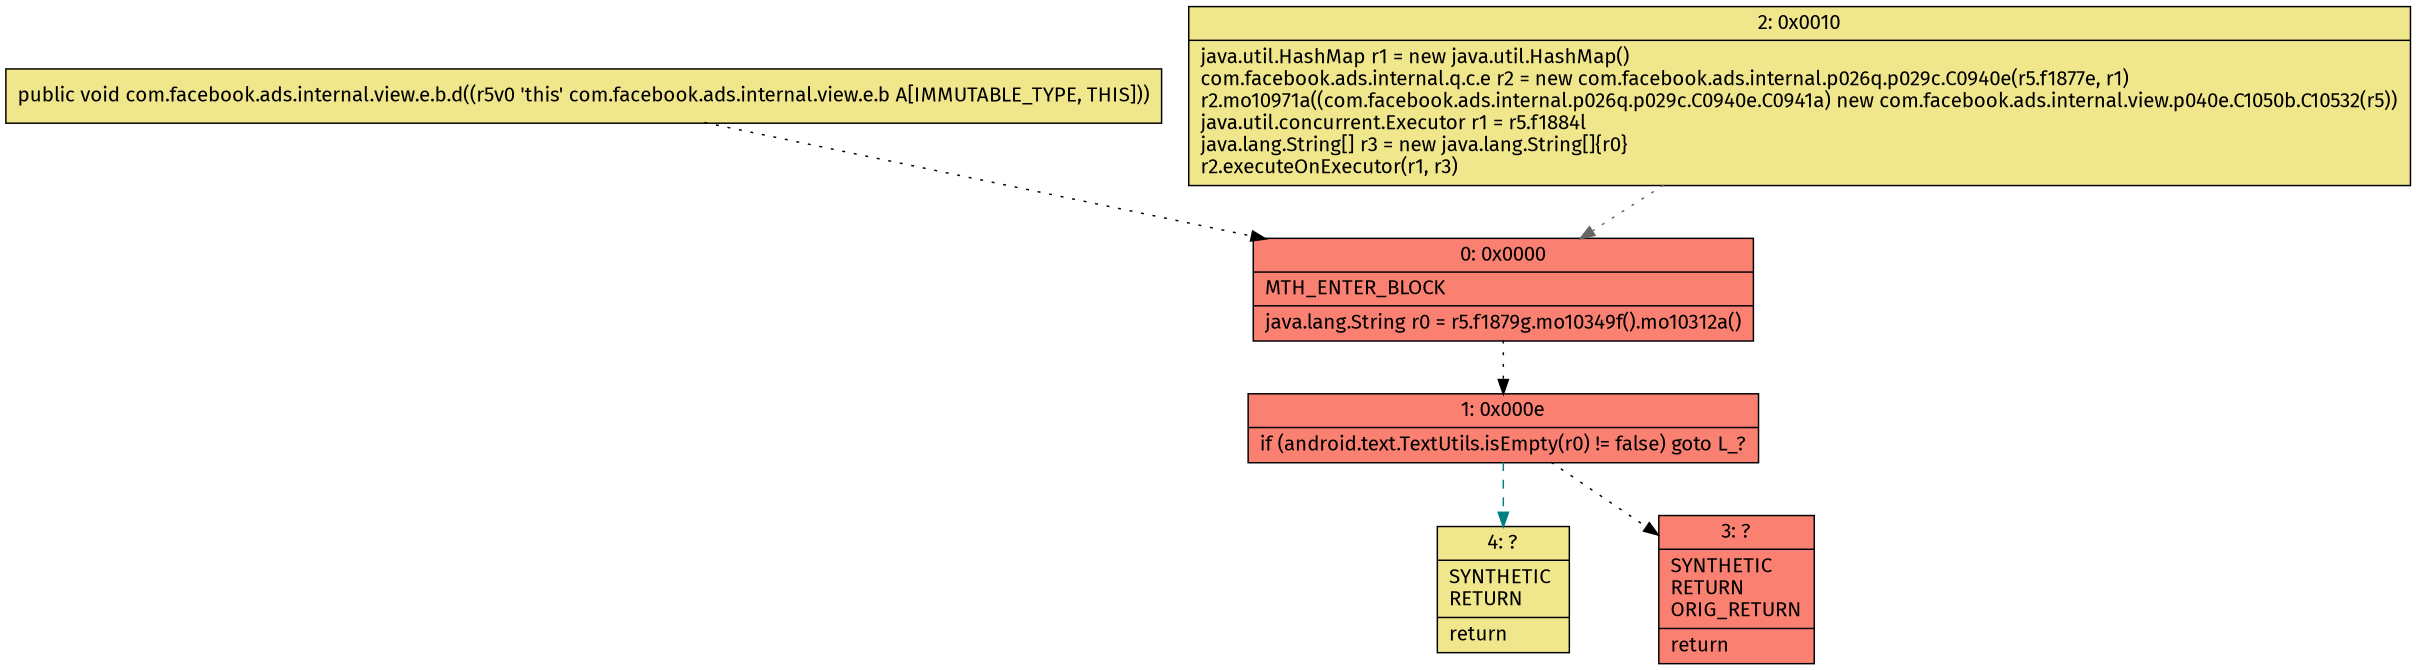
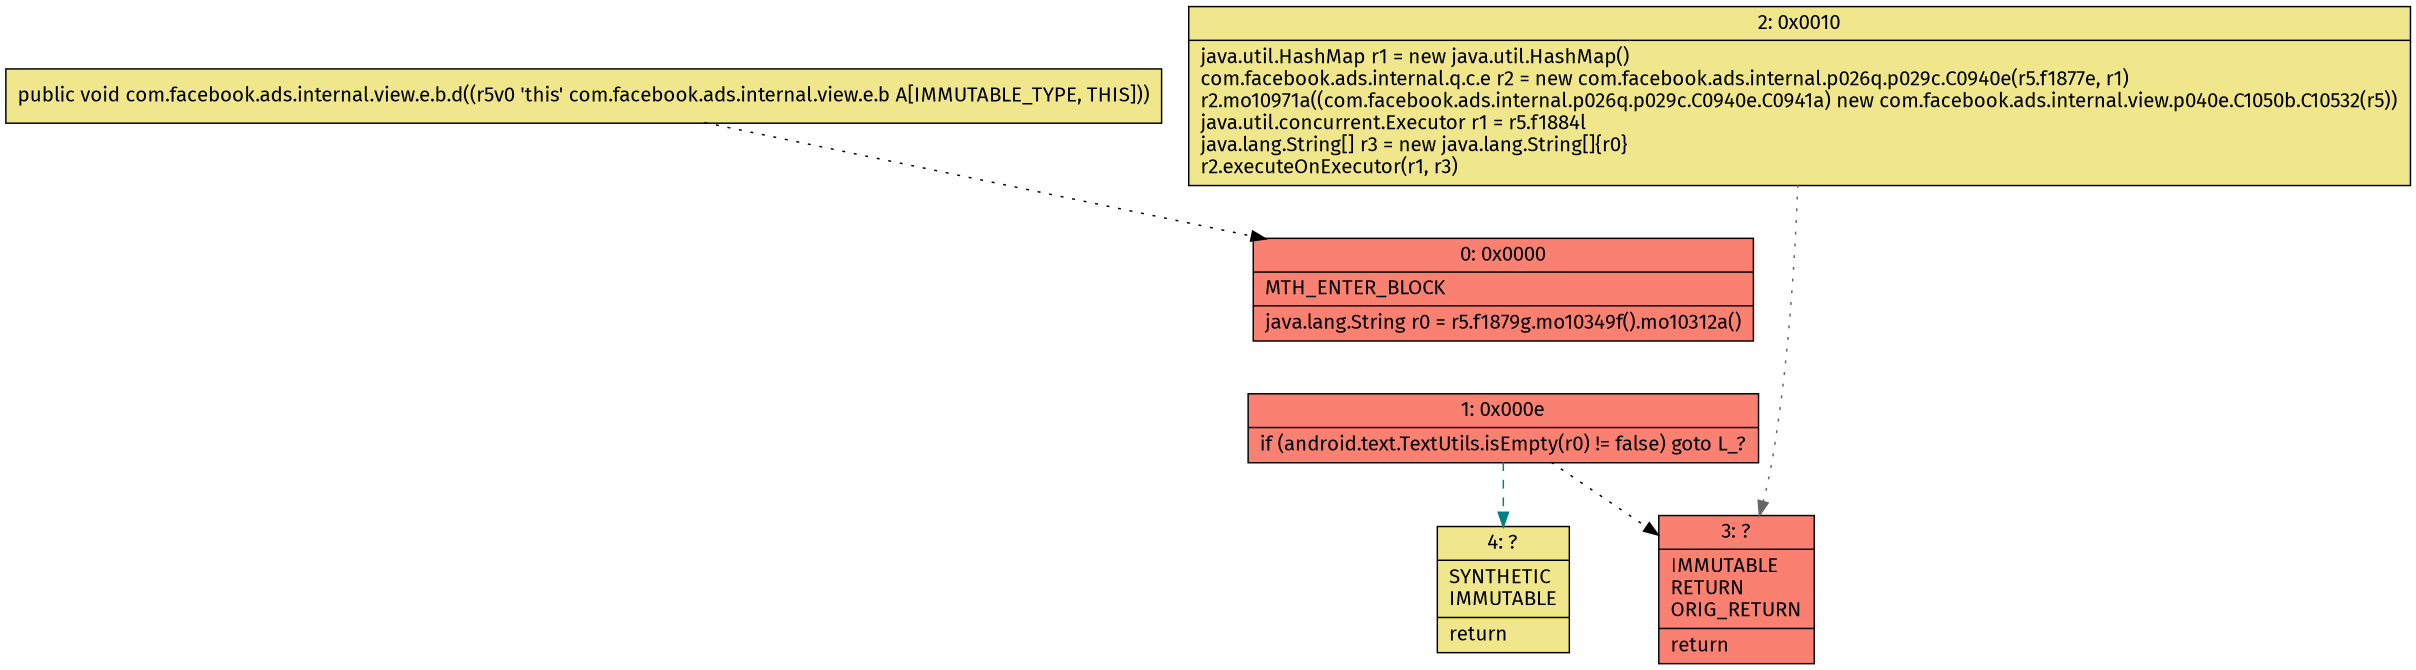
edge "2: 0x0010" -> "0: 0x0000": now "2: 0x0010" -> "3: ?"
edge "0: 0x0000" -> "1: 0x000e": removed
node "3: ?": text "SYNTHETIC" -> "IMMUTABLE"
node "4: ?": text "RETURN" -> "IMMUTABLE"
